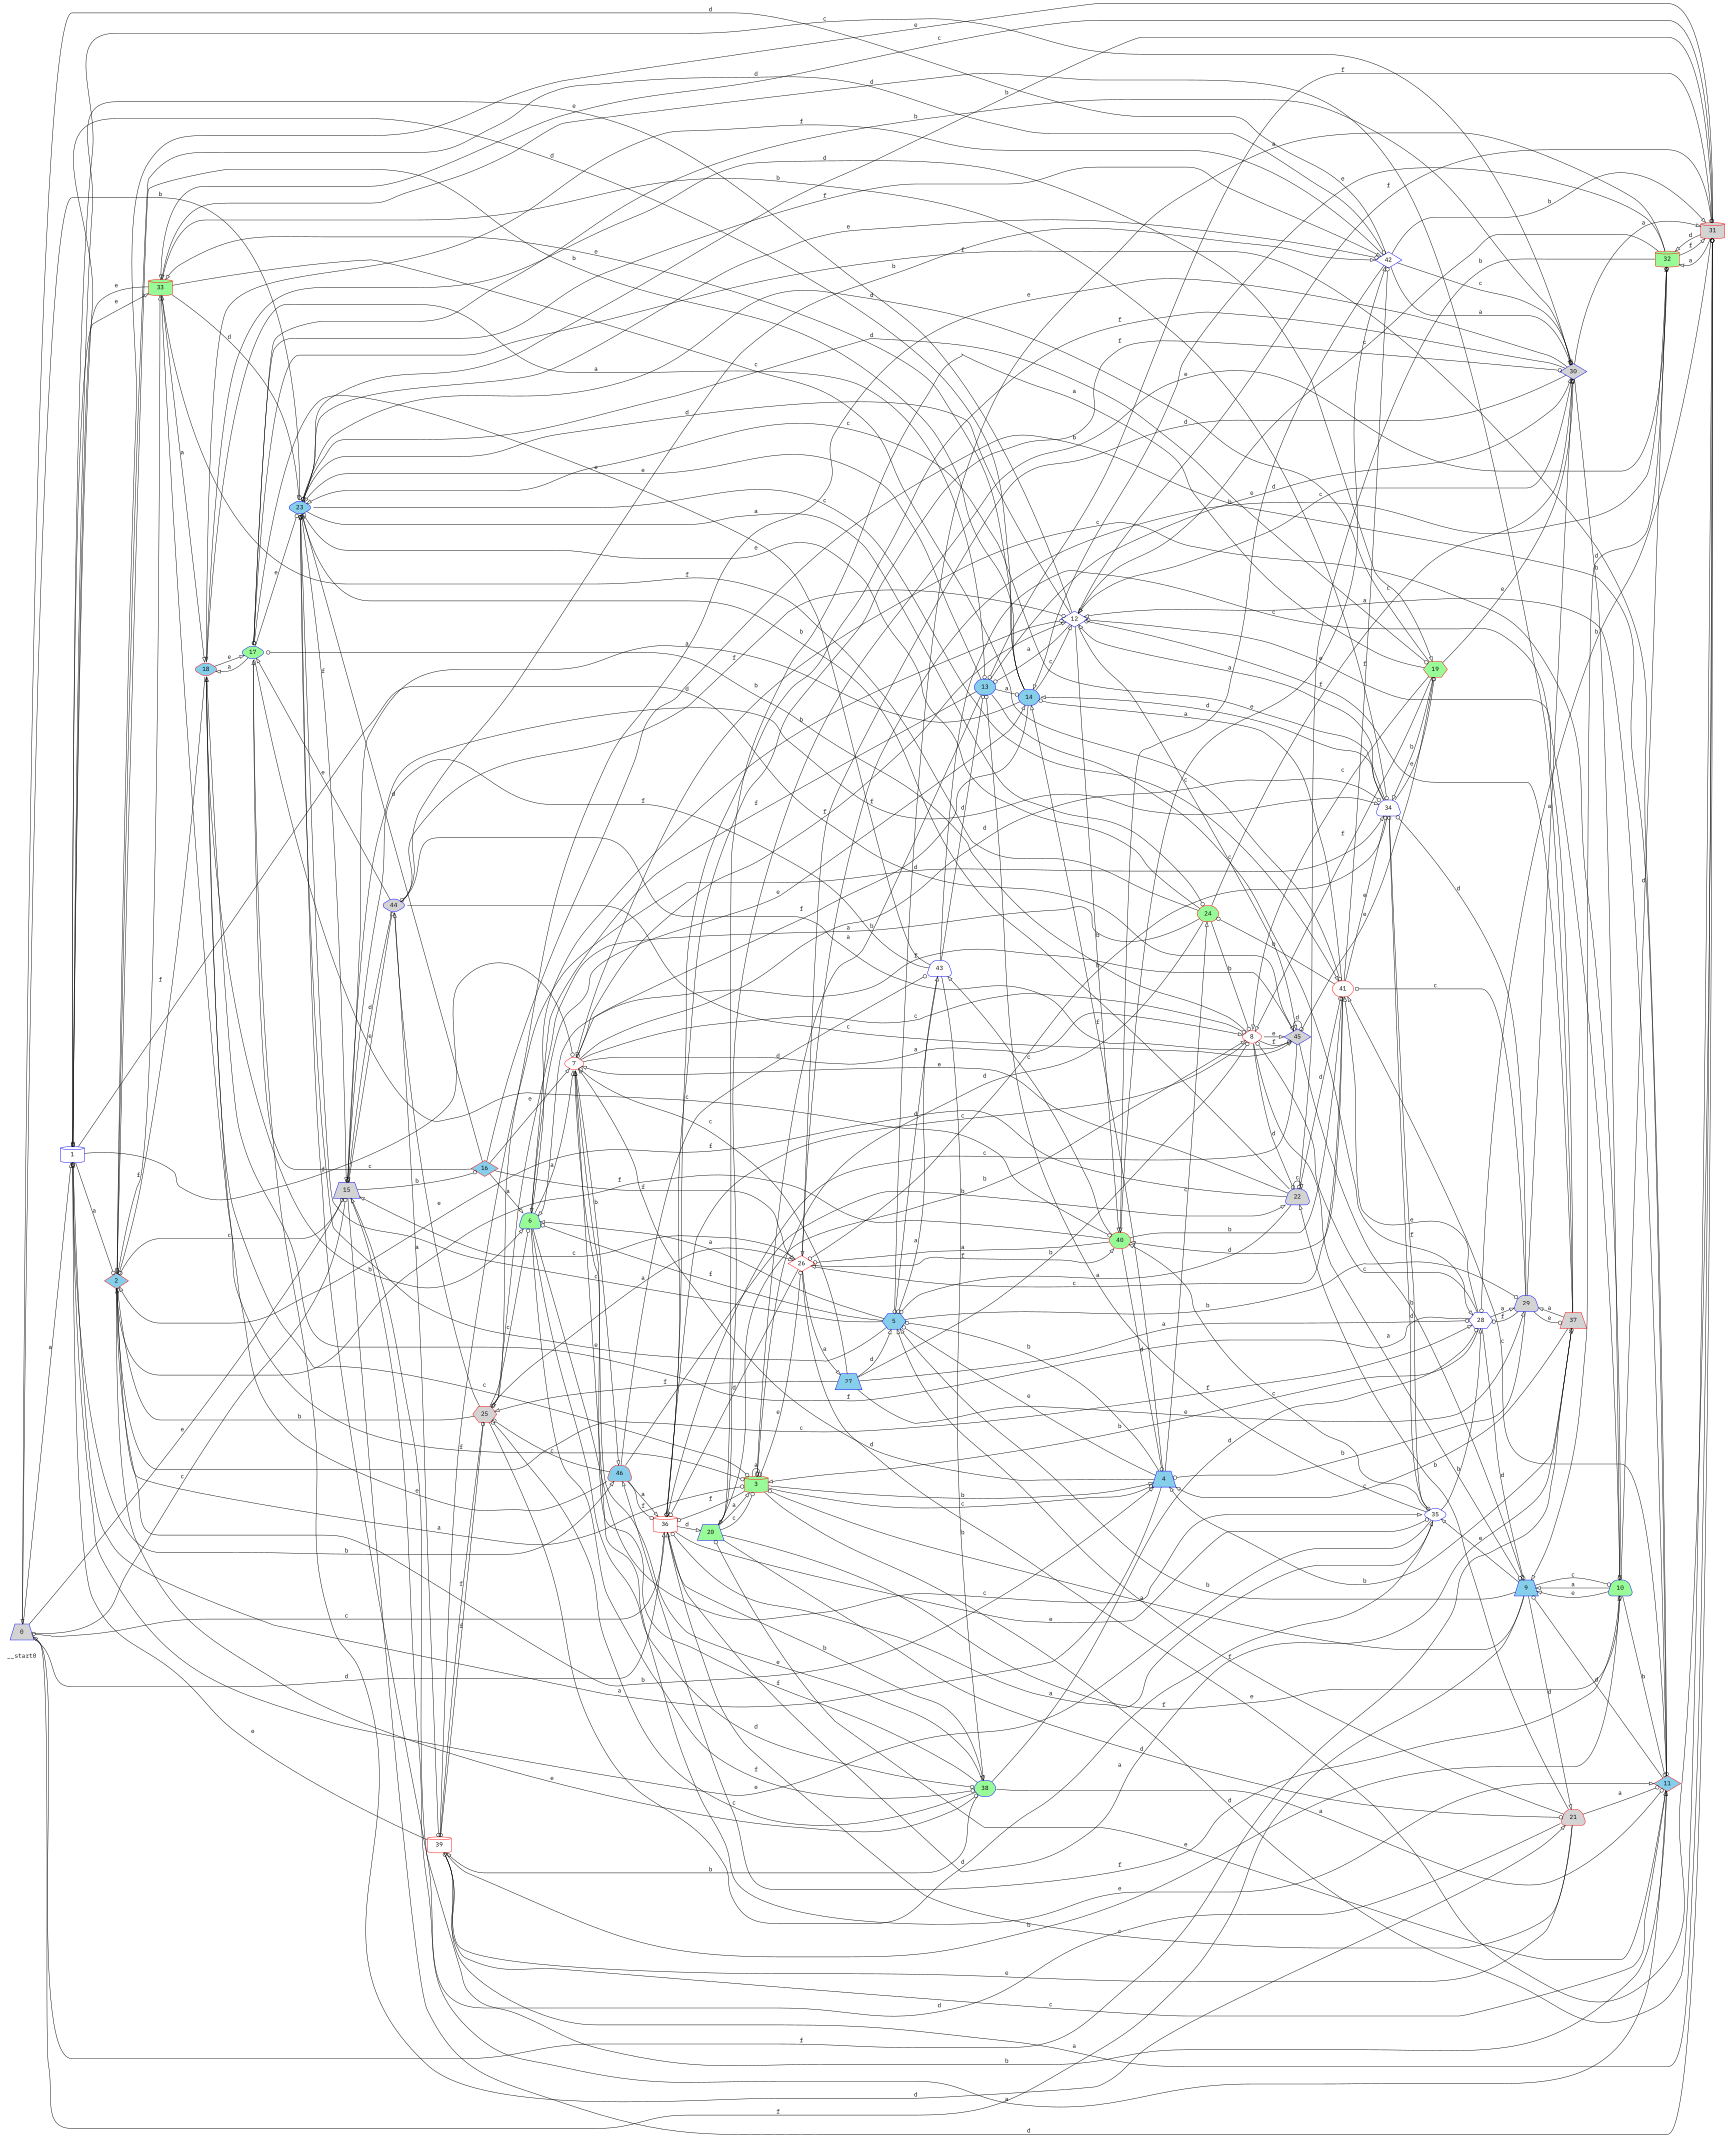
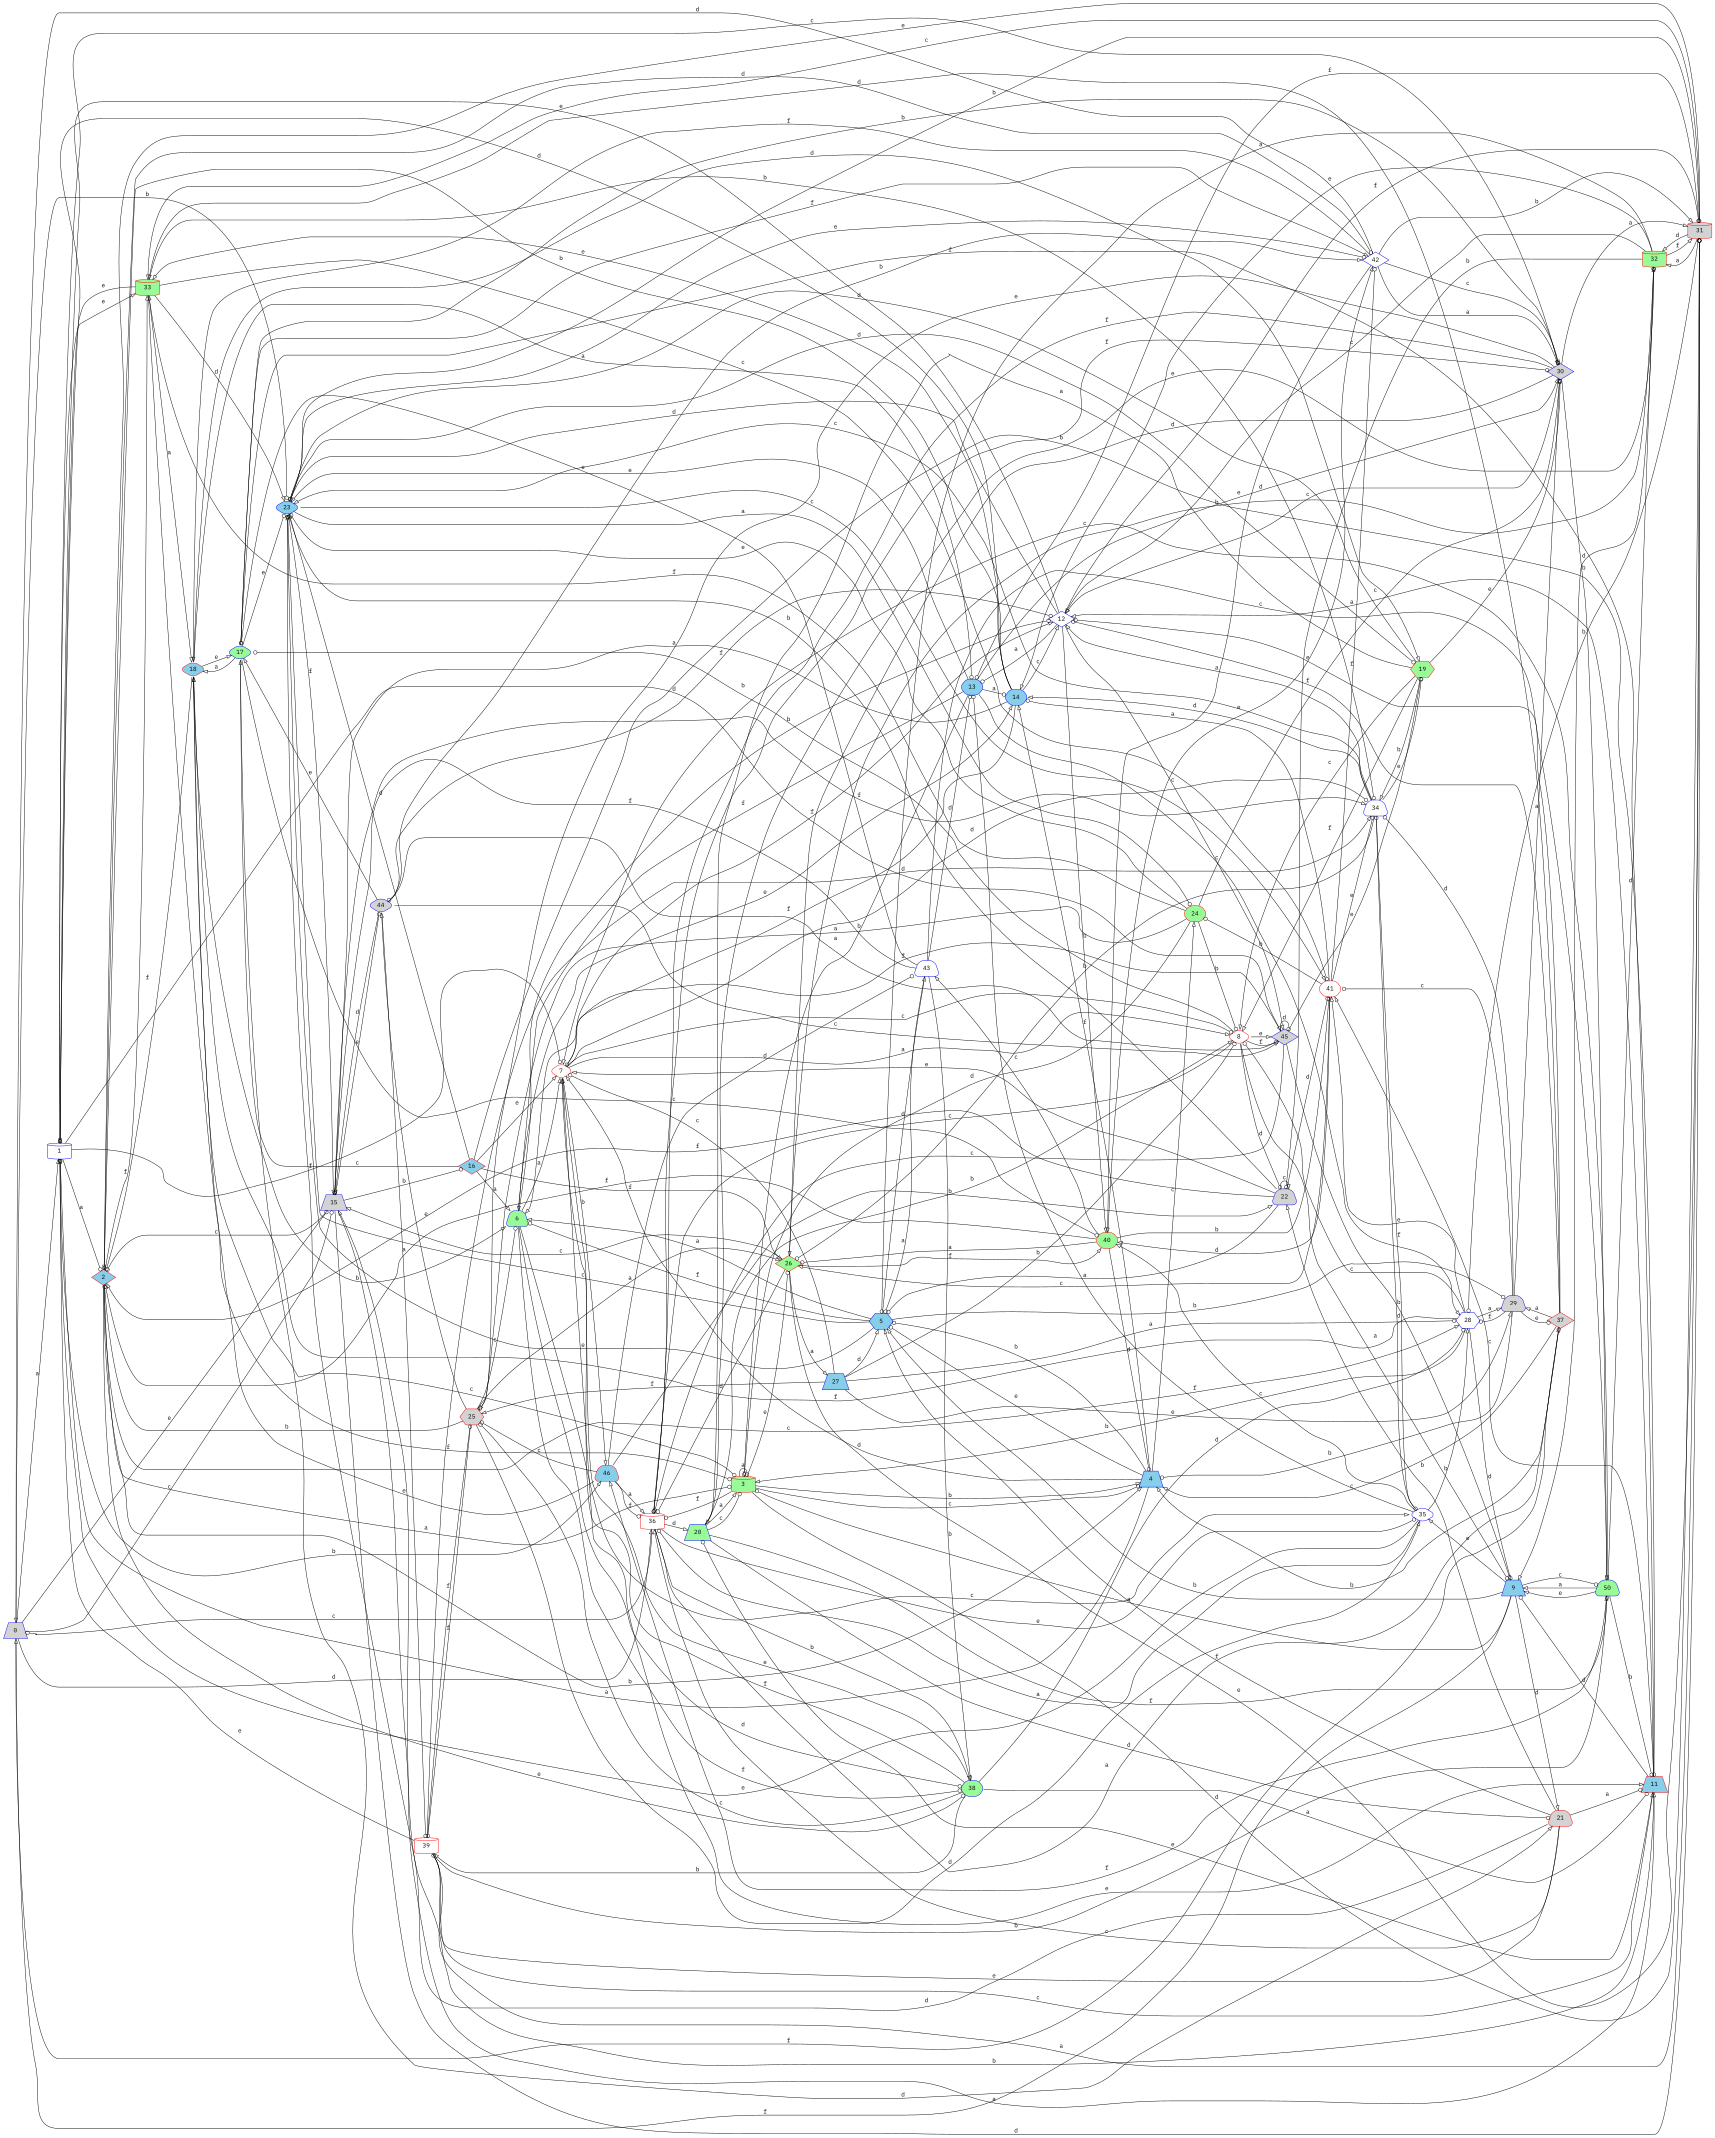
node "26": fillcolor white -> palegreen
node "37": shape trapezium -> diamond
node "10": label "10" -> "50"
node "__start0": removed
node "11": shape diamond -> trapezium
